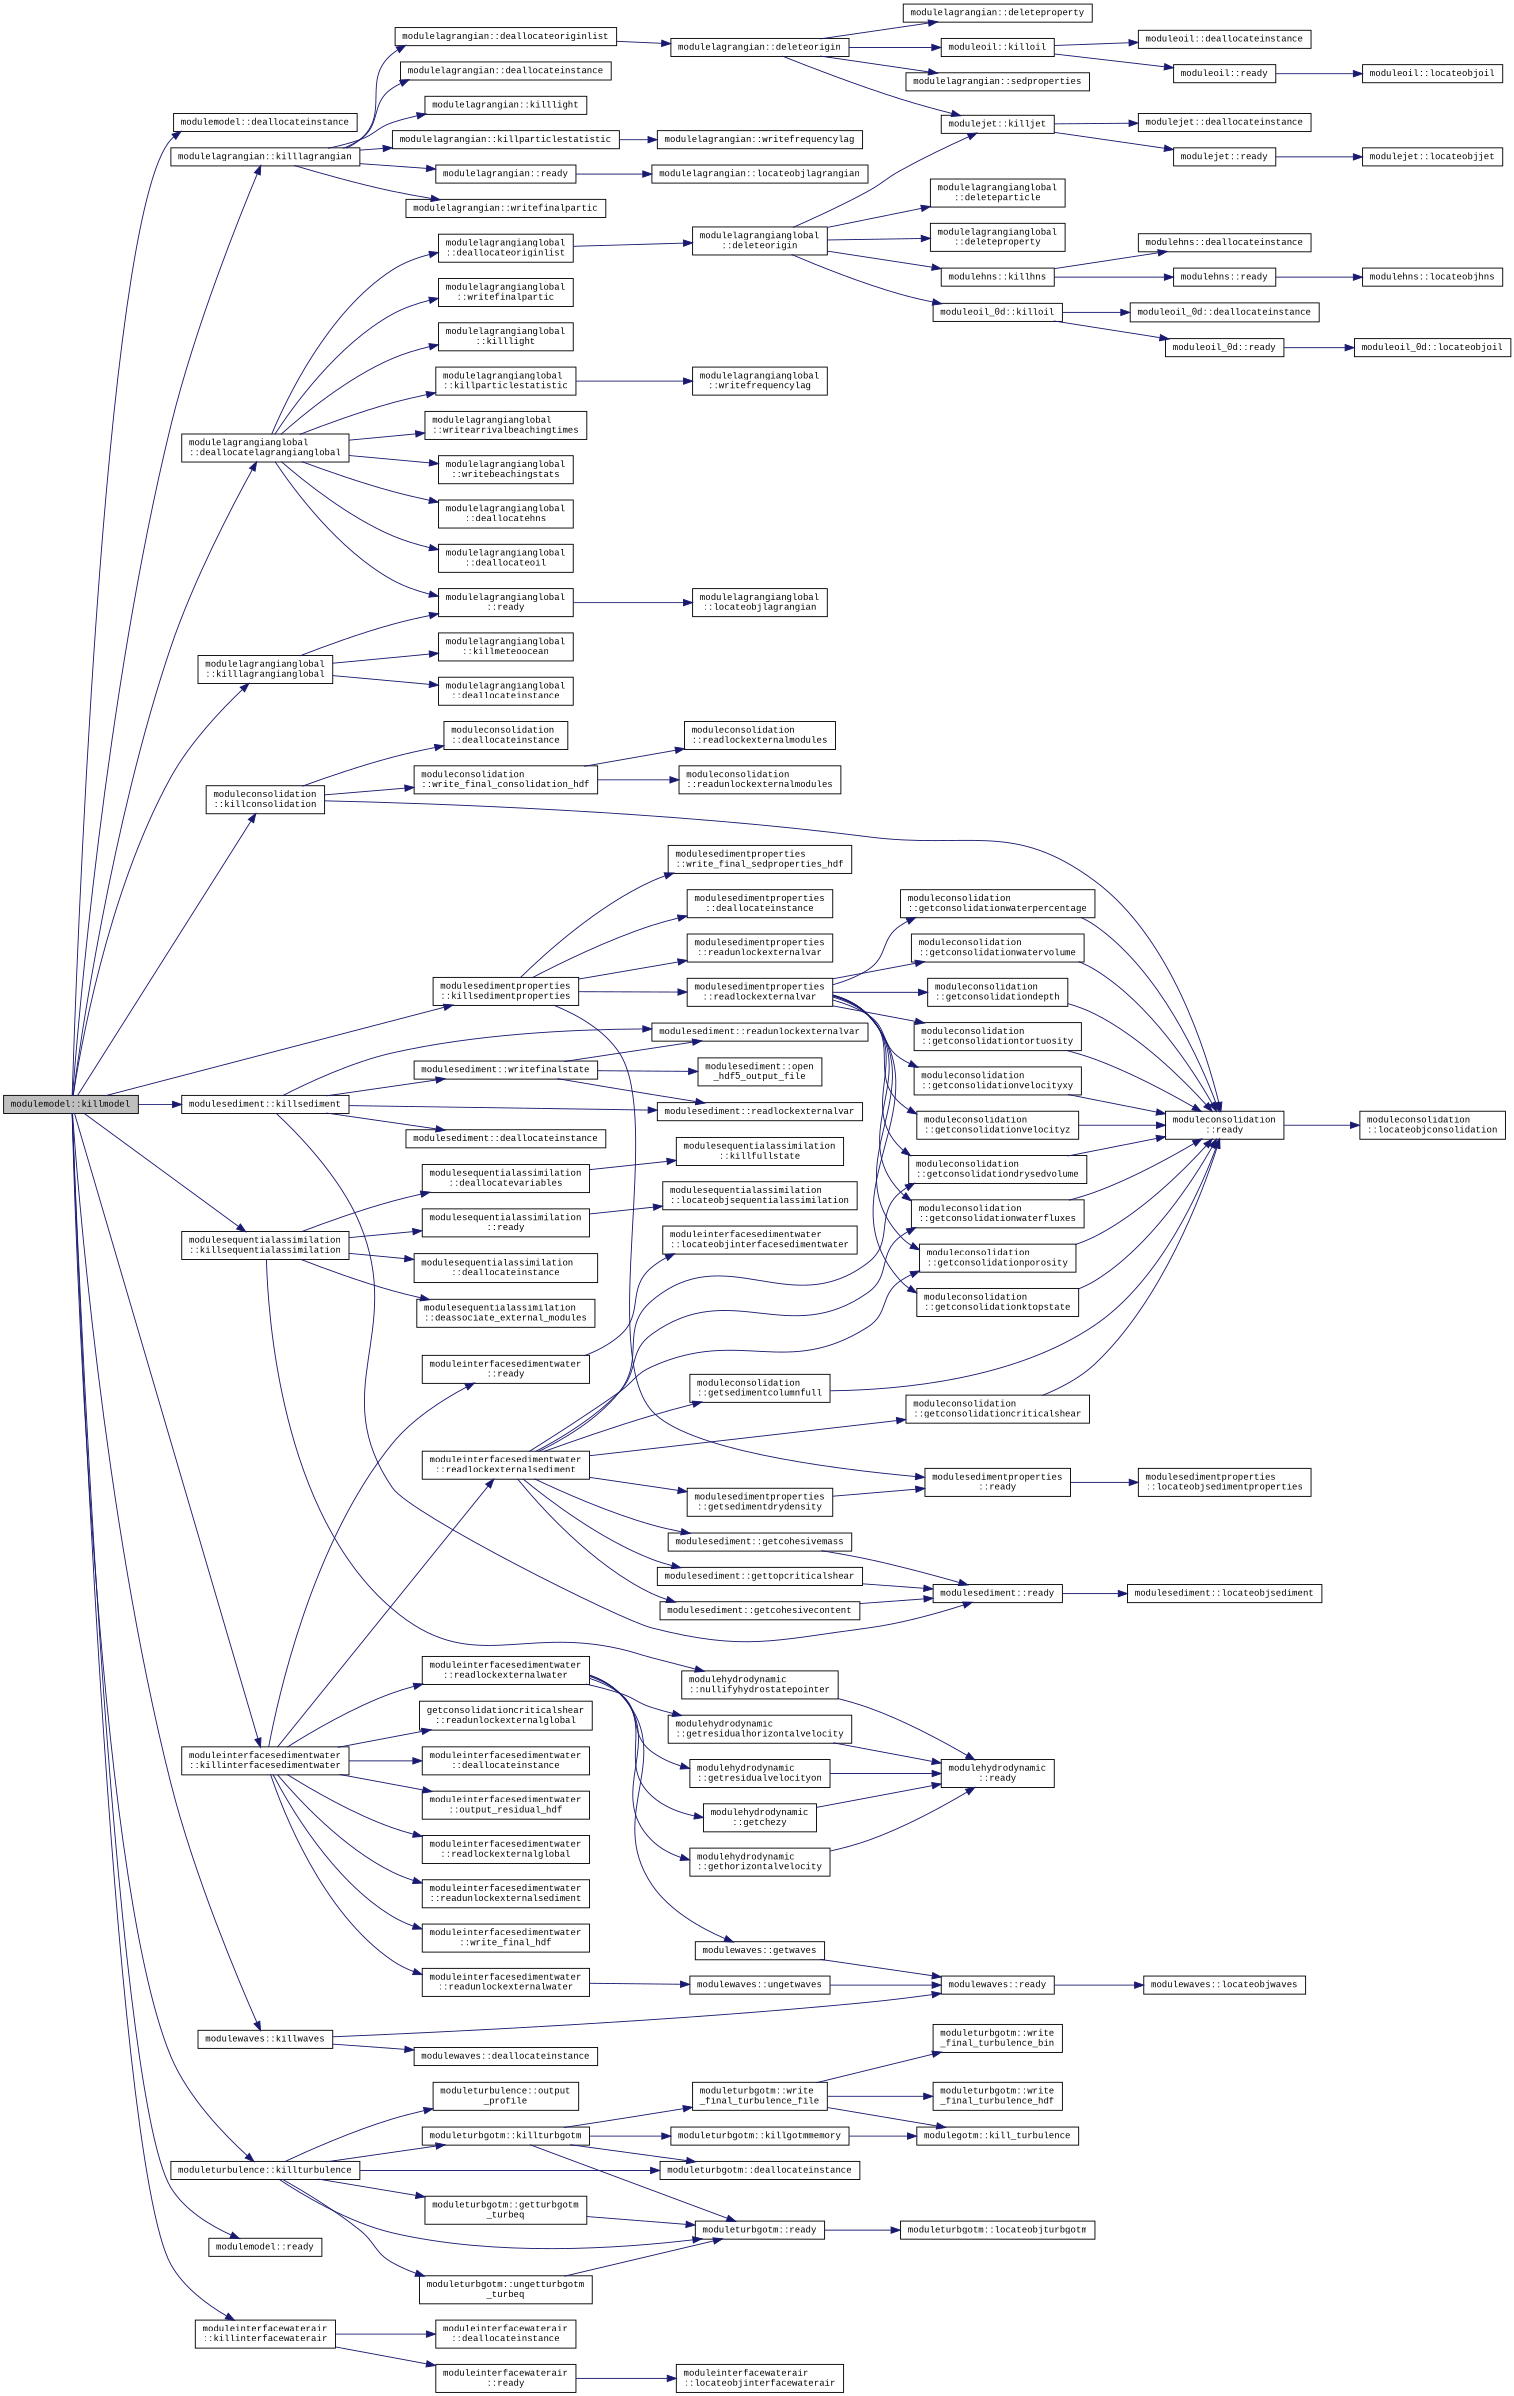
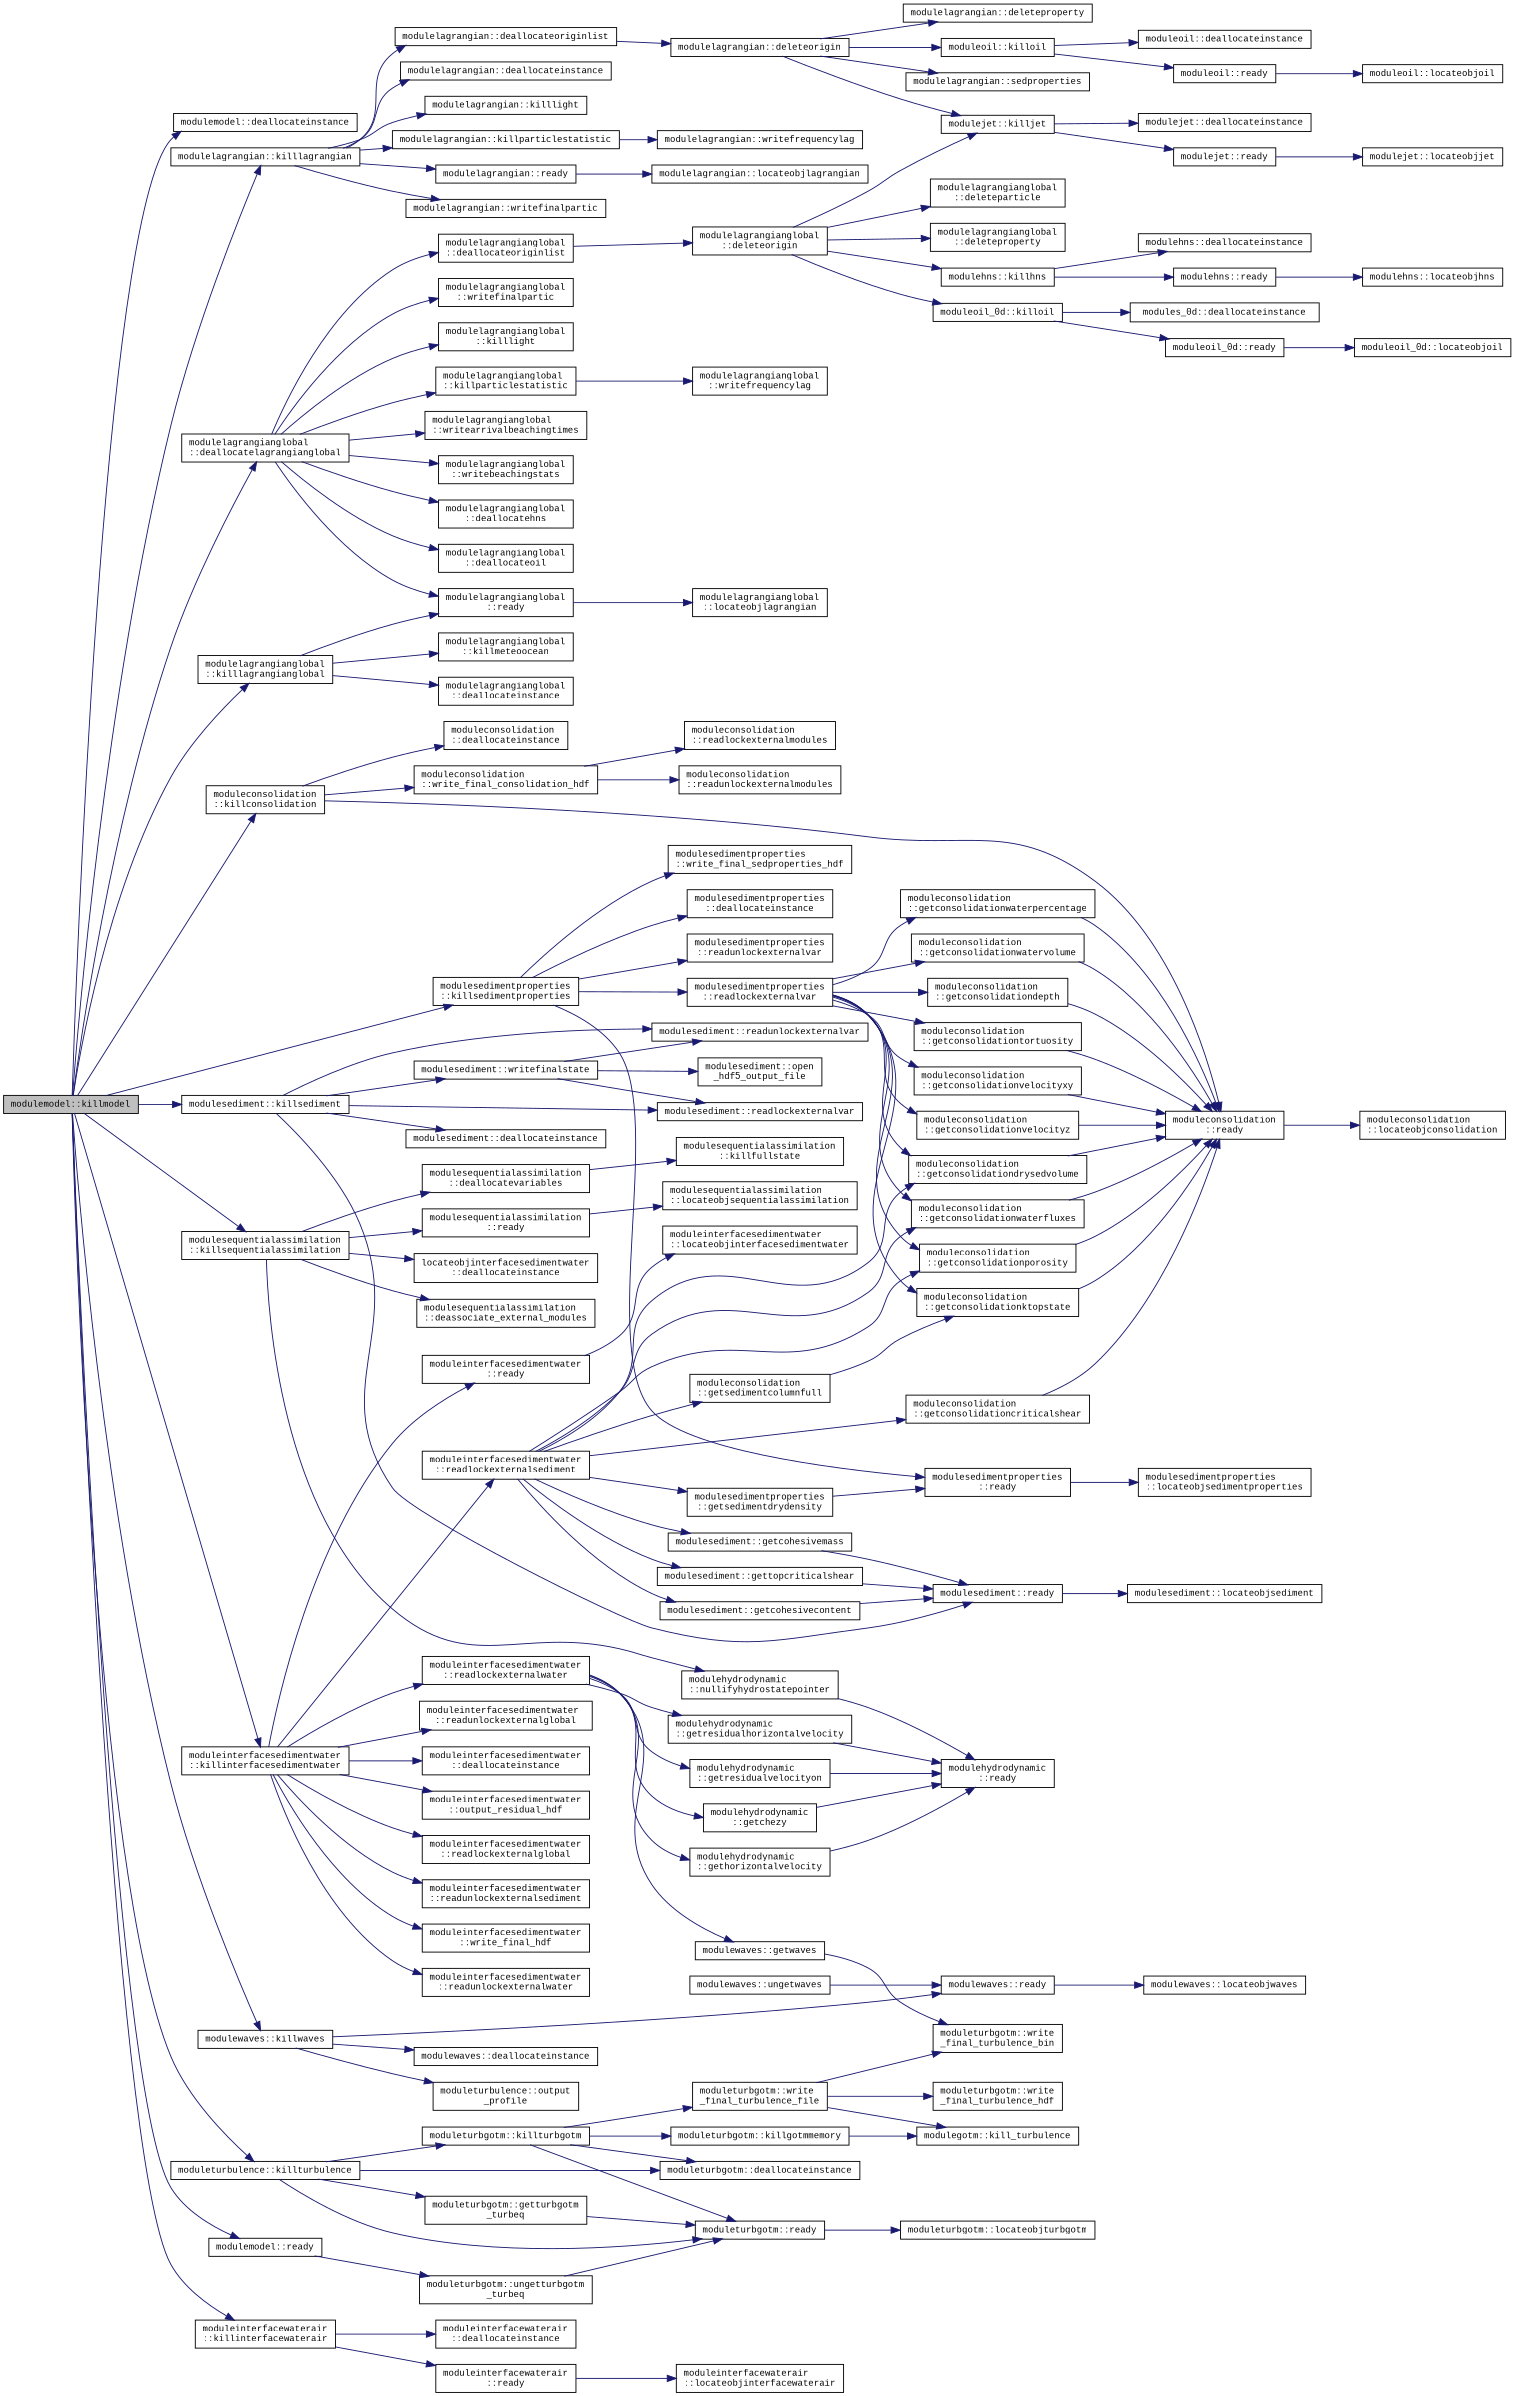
node "moduleoil_0d::deallocateinstance": label "moduleoil_0d::deallocateinstance" -> "modules_0d::deallocateinstance"
node "modulesequentialassimilation ::deallocateinstance": label "modulesequentialassimilation ::deallocateinstance" -> "locateobjinterfacesedimentwater ::deallocateinstance"
edge "moduleconsolidation ::getsedimentcolumnfull" -> "moduleconsolidation ::ready": now "moduleconsolidation ::getsedimentcolumnfull" -> "moduleconsolidation ::getconsolidationktopstate"
node "getconsolidationcriticalshear ::readunlockexternalglobal": label "getconsolidationcriticalshear ::readunlockexternalglobal" -> "moduleinterfacesedimentwater ::readunlockexternalglobal"
edge "modulewaves::getwaves" -> "modulewaves::ready": now "modulewaves::getwaves" -> "moduleturbgotm::write _final_turbulence_bin"
edge "moduleinterfacesedimentwater ::readunlockexternalwater" -> "modulewaves::ungetwaves": removed
edge "moduleturbulence::killturbulence" -> "moduleturbulence::output _profile": now "modulewaves::killwaves" -> "moduleturbulence::output _profile"
edge "moduleturbulence::killturbulence" -> "moduleturbgotm::ungetturbgotm _turbeq": now "modulemodel::ready" -> "moduleturbgotm::ungetturbgotm _turbeq"
